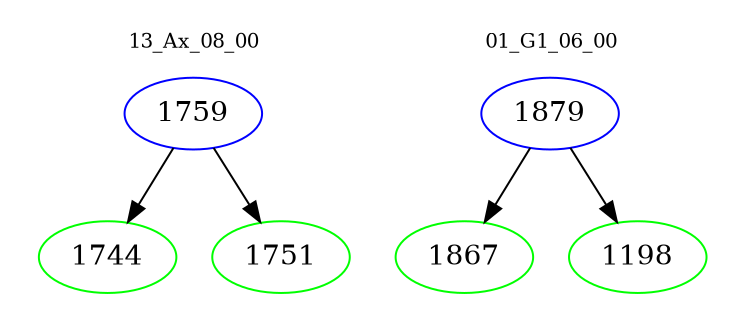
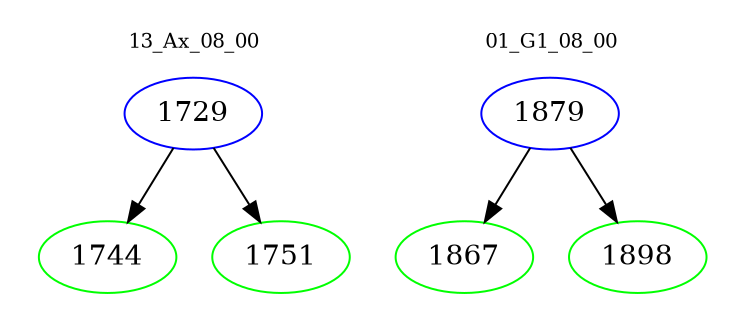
cluster "01_G1_06_00": label "01_G1_06_00" -> "01_G1_08_00"
node "1759": label "1759" -> "1729"
node "1198": label "1198" -> "1898"
